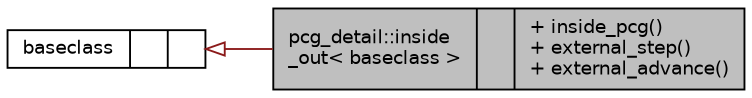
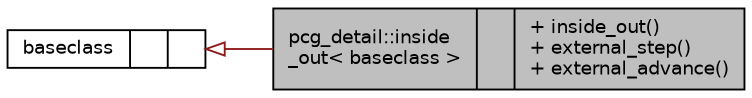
node "pcg_detail::inside": text "+ inside_pcg()" -> "+ inside_out()"
